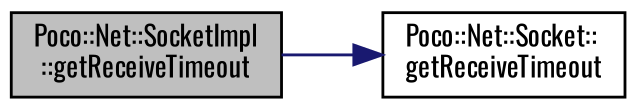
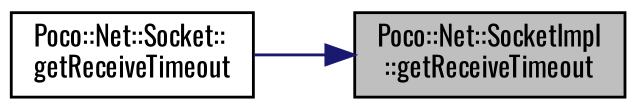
edge "Poco::Net::SocketImpl ::getReceiveTimeout" -> "Poco::Net::Socket:: getReceiveTimeout": reversed
